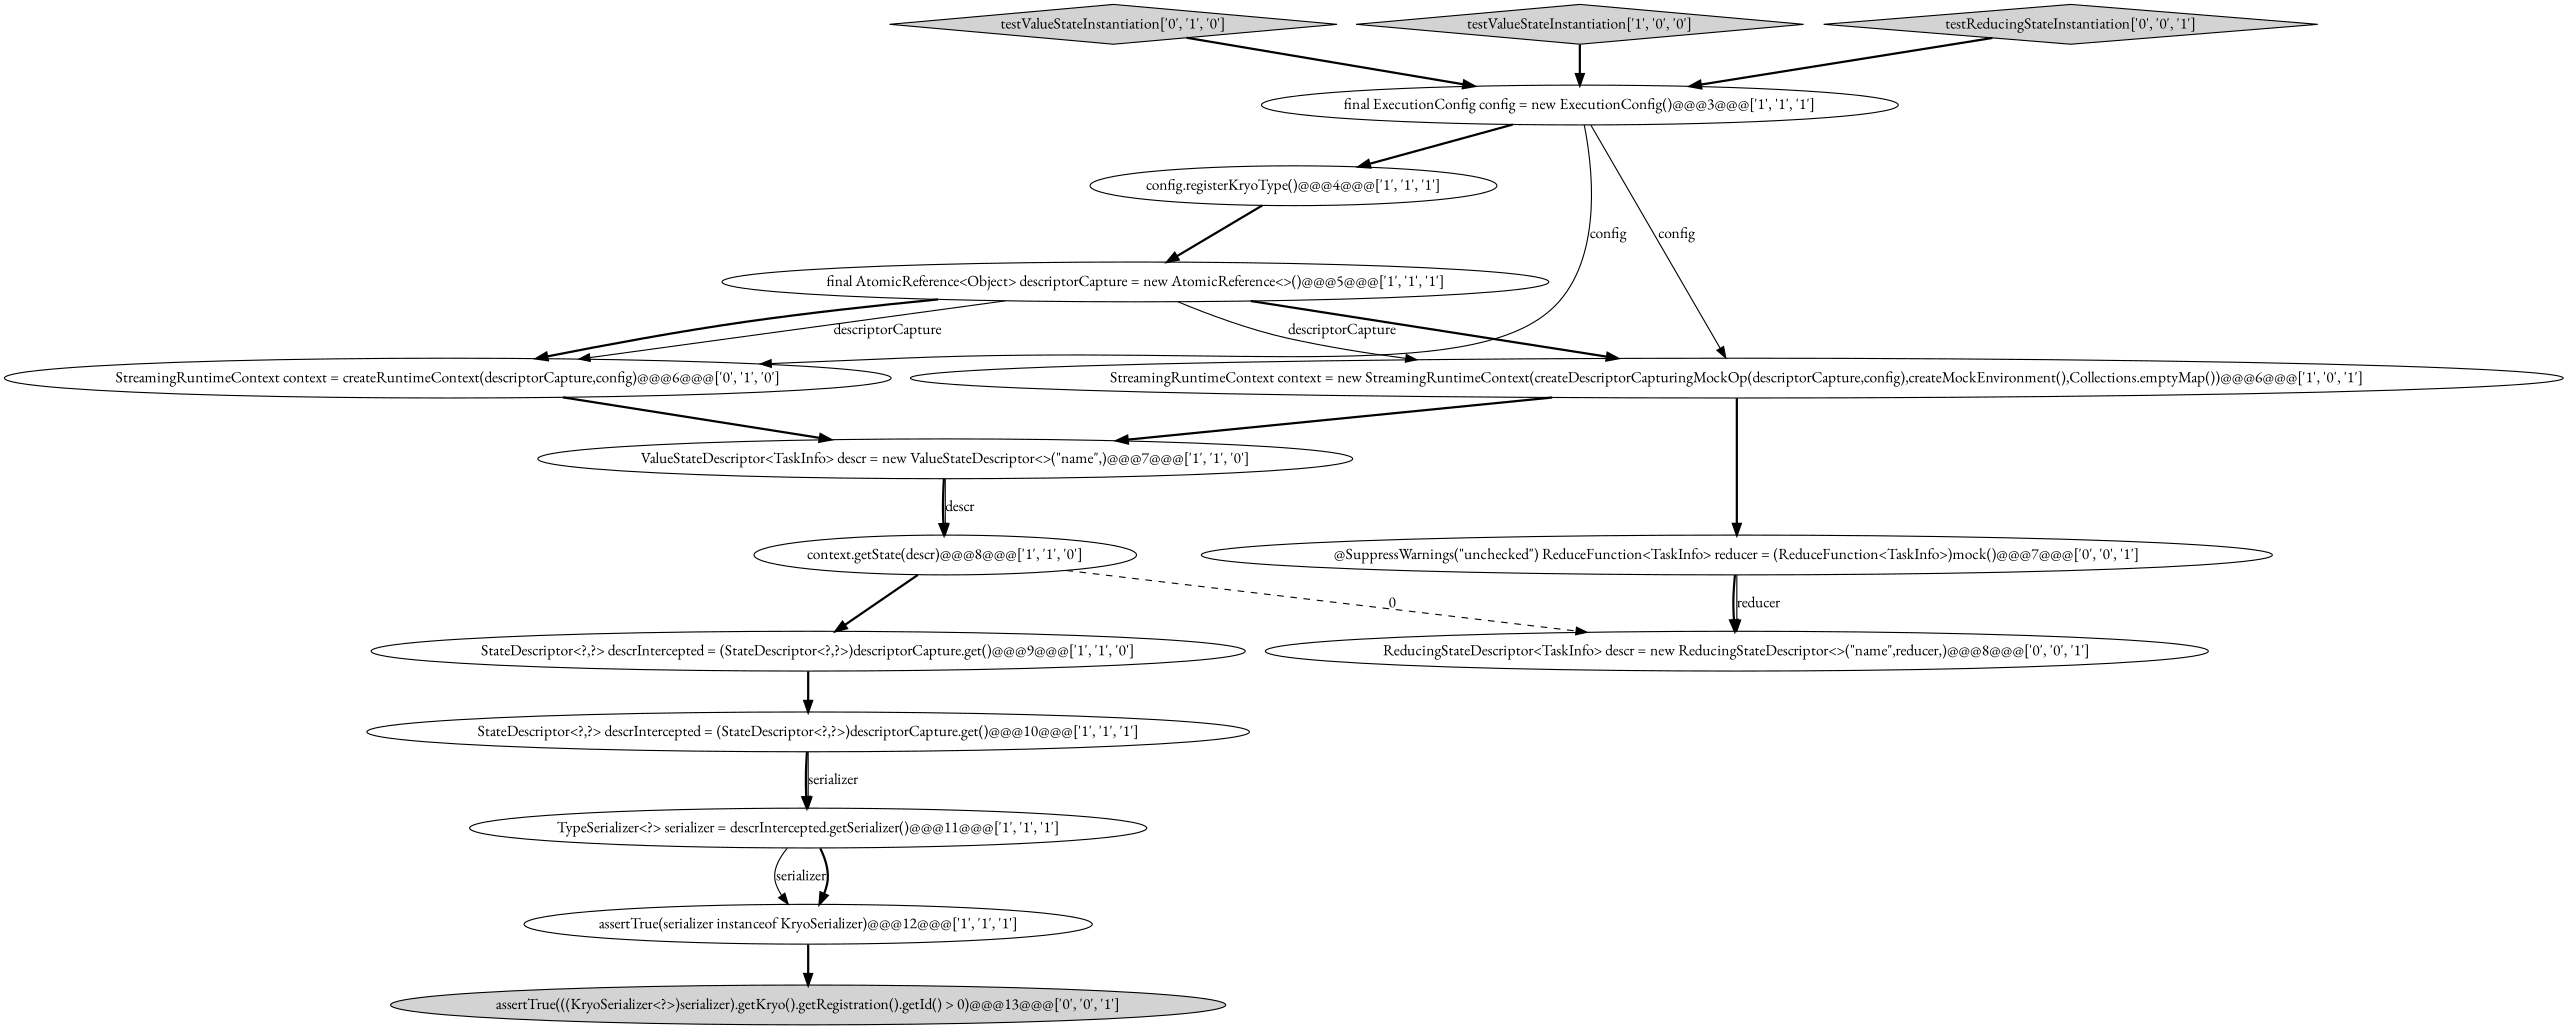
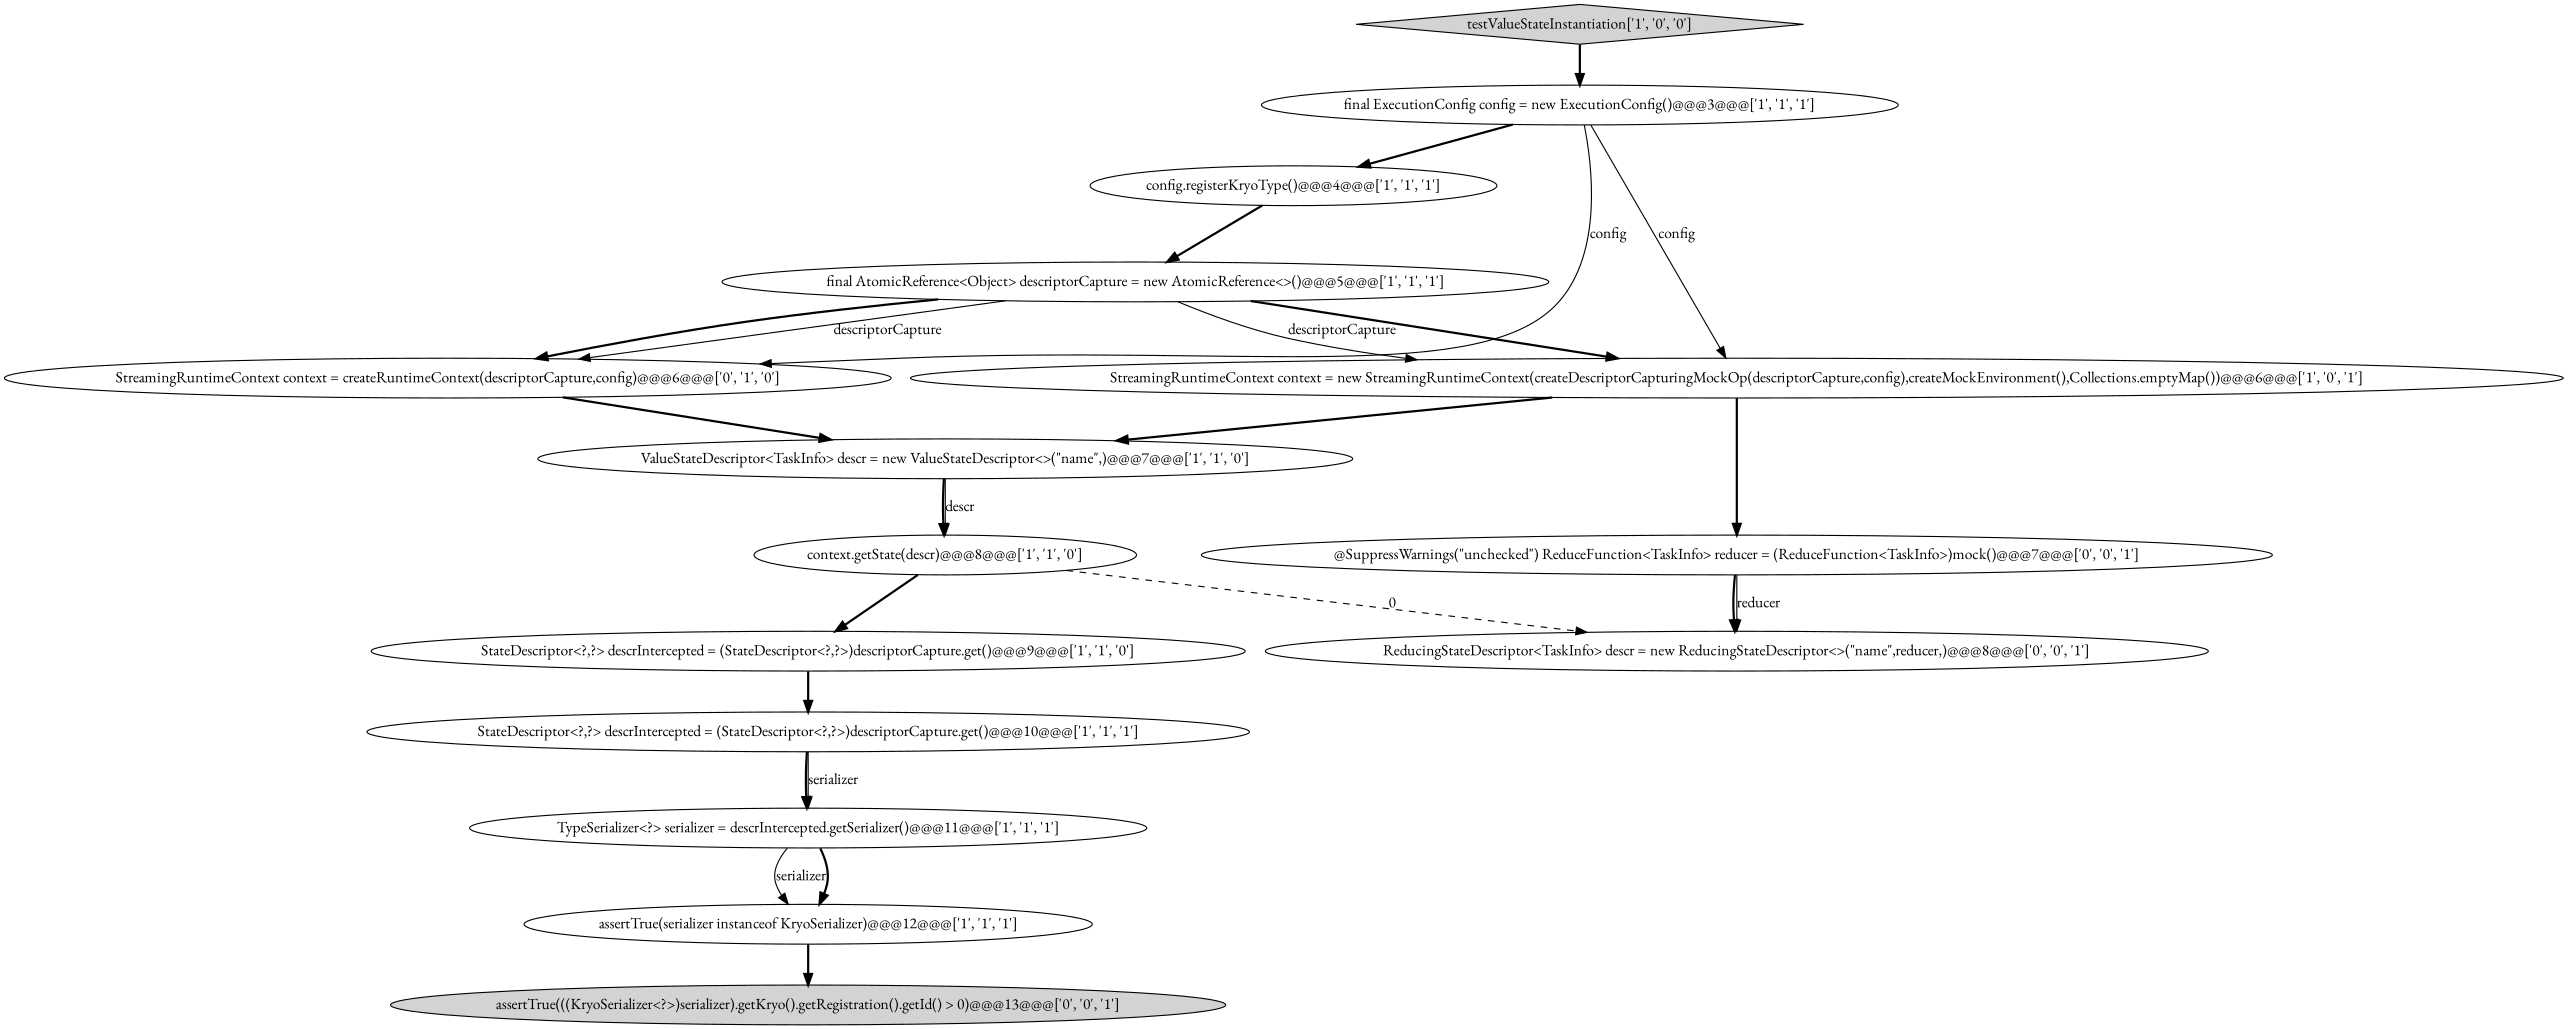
node "testValueStateInstantiation['0', '1', '0']": removed
node "testReducingStateInstantiation['0', '0', '1']": removed
